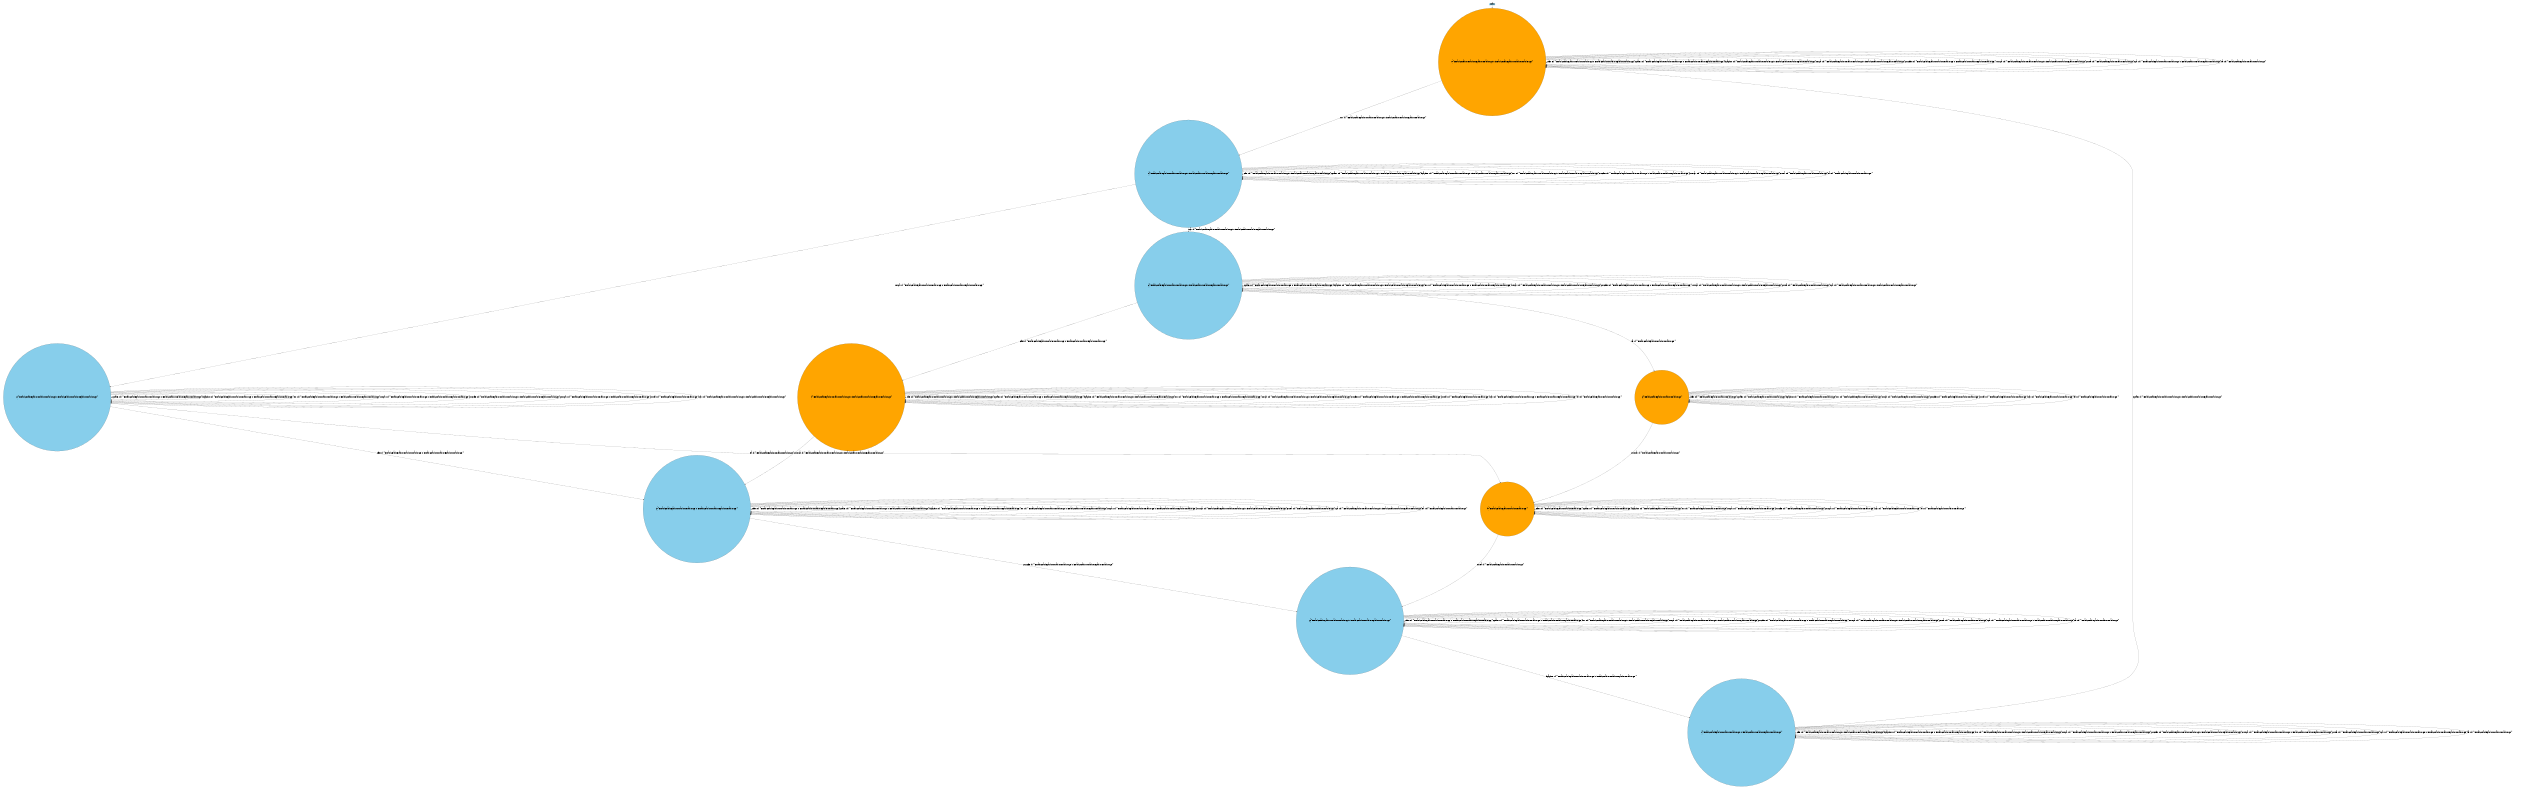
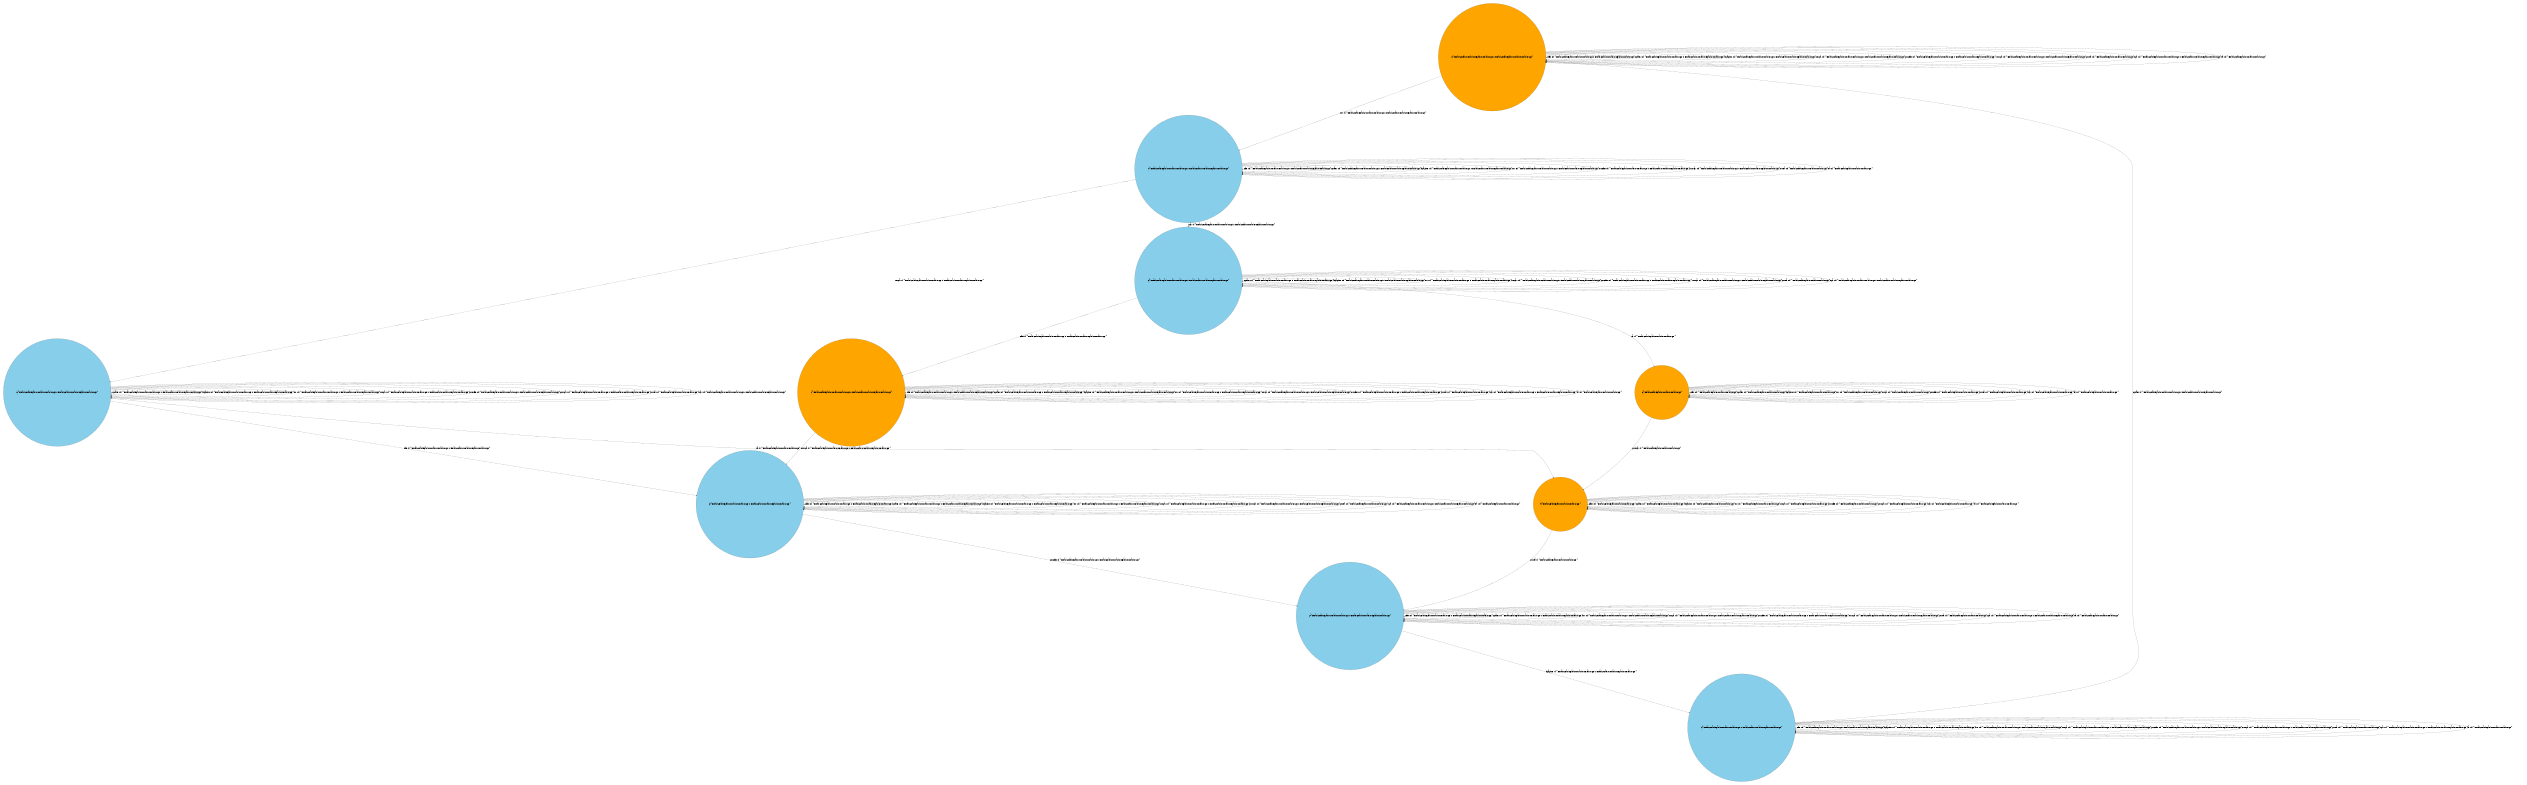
node "__start0": removed
